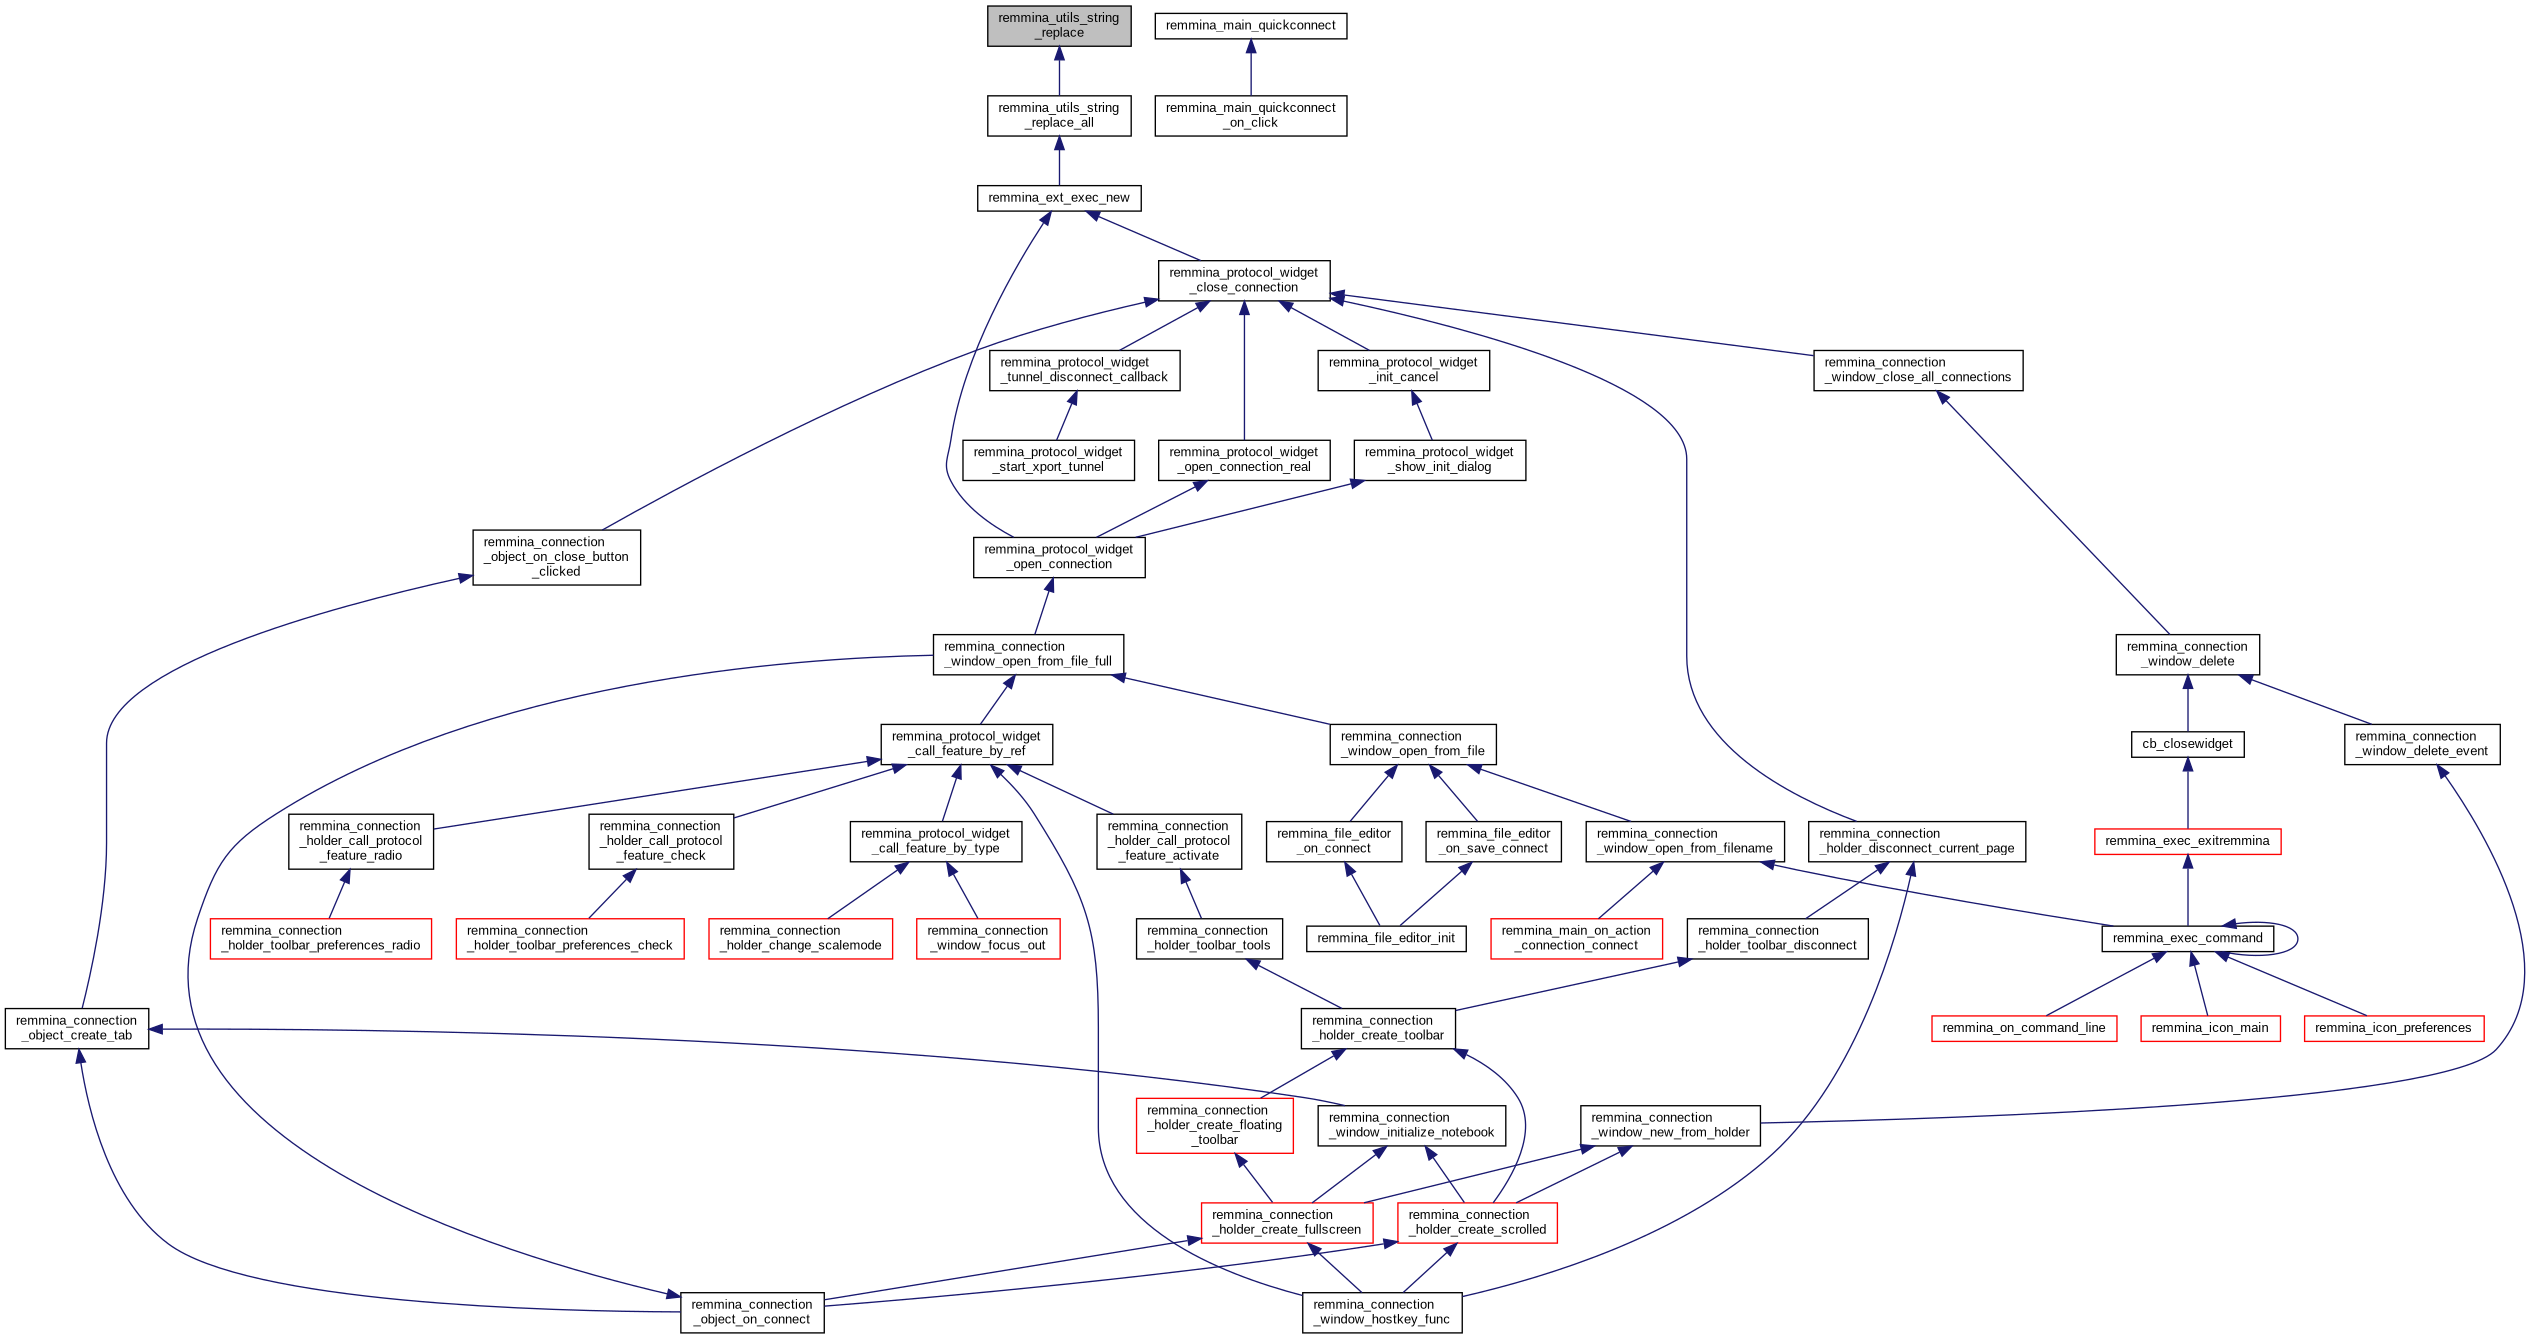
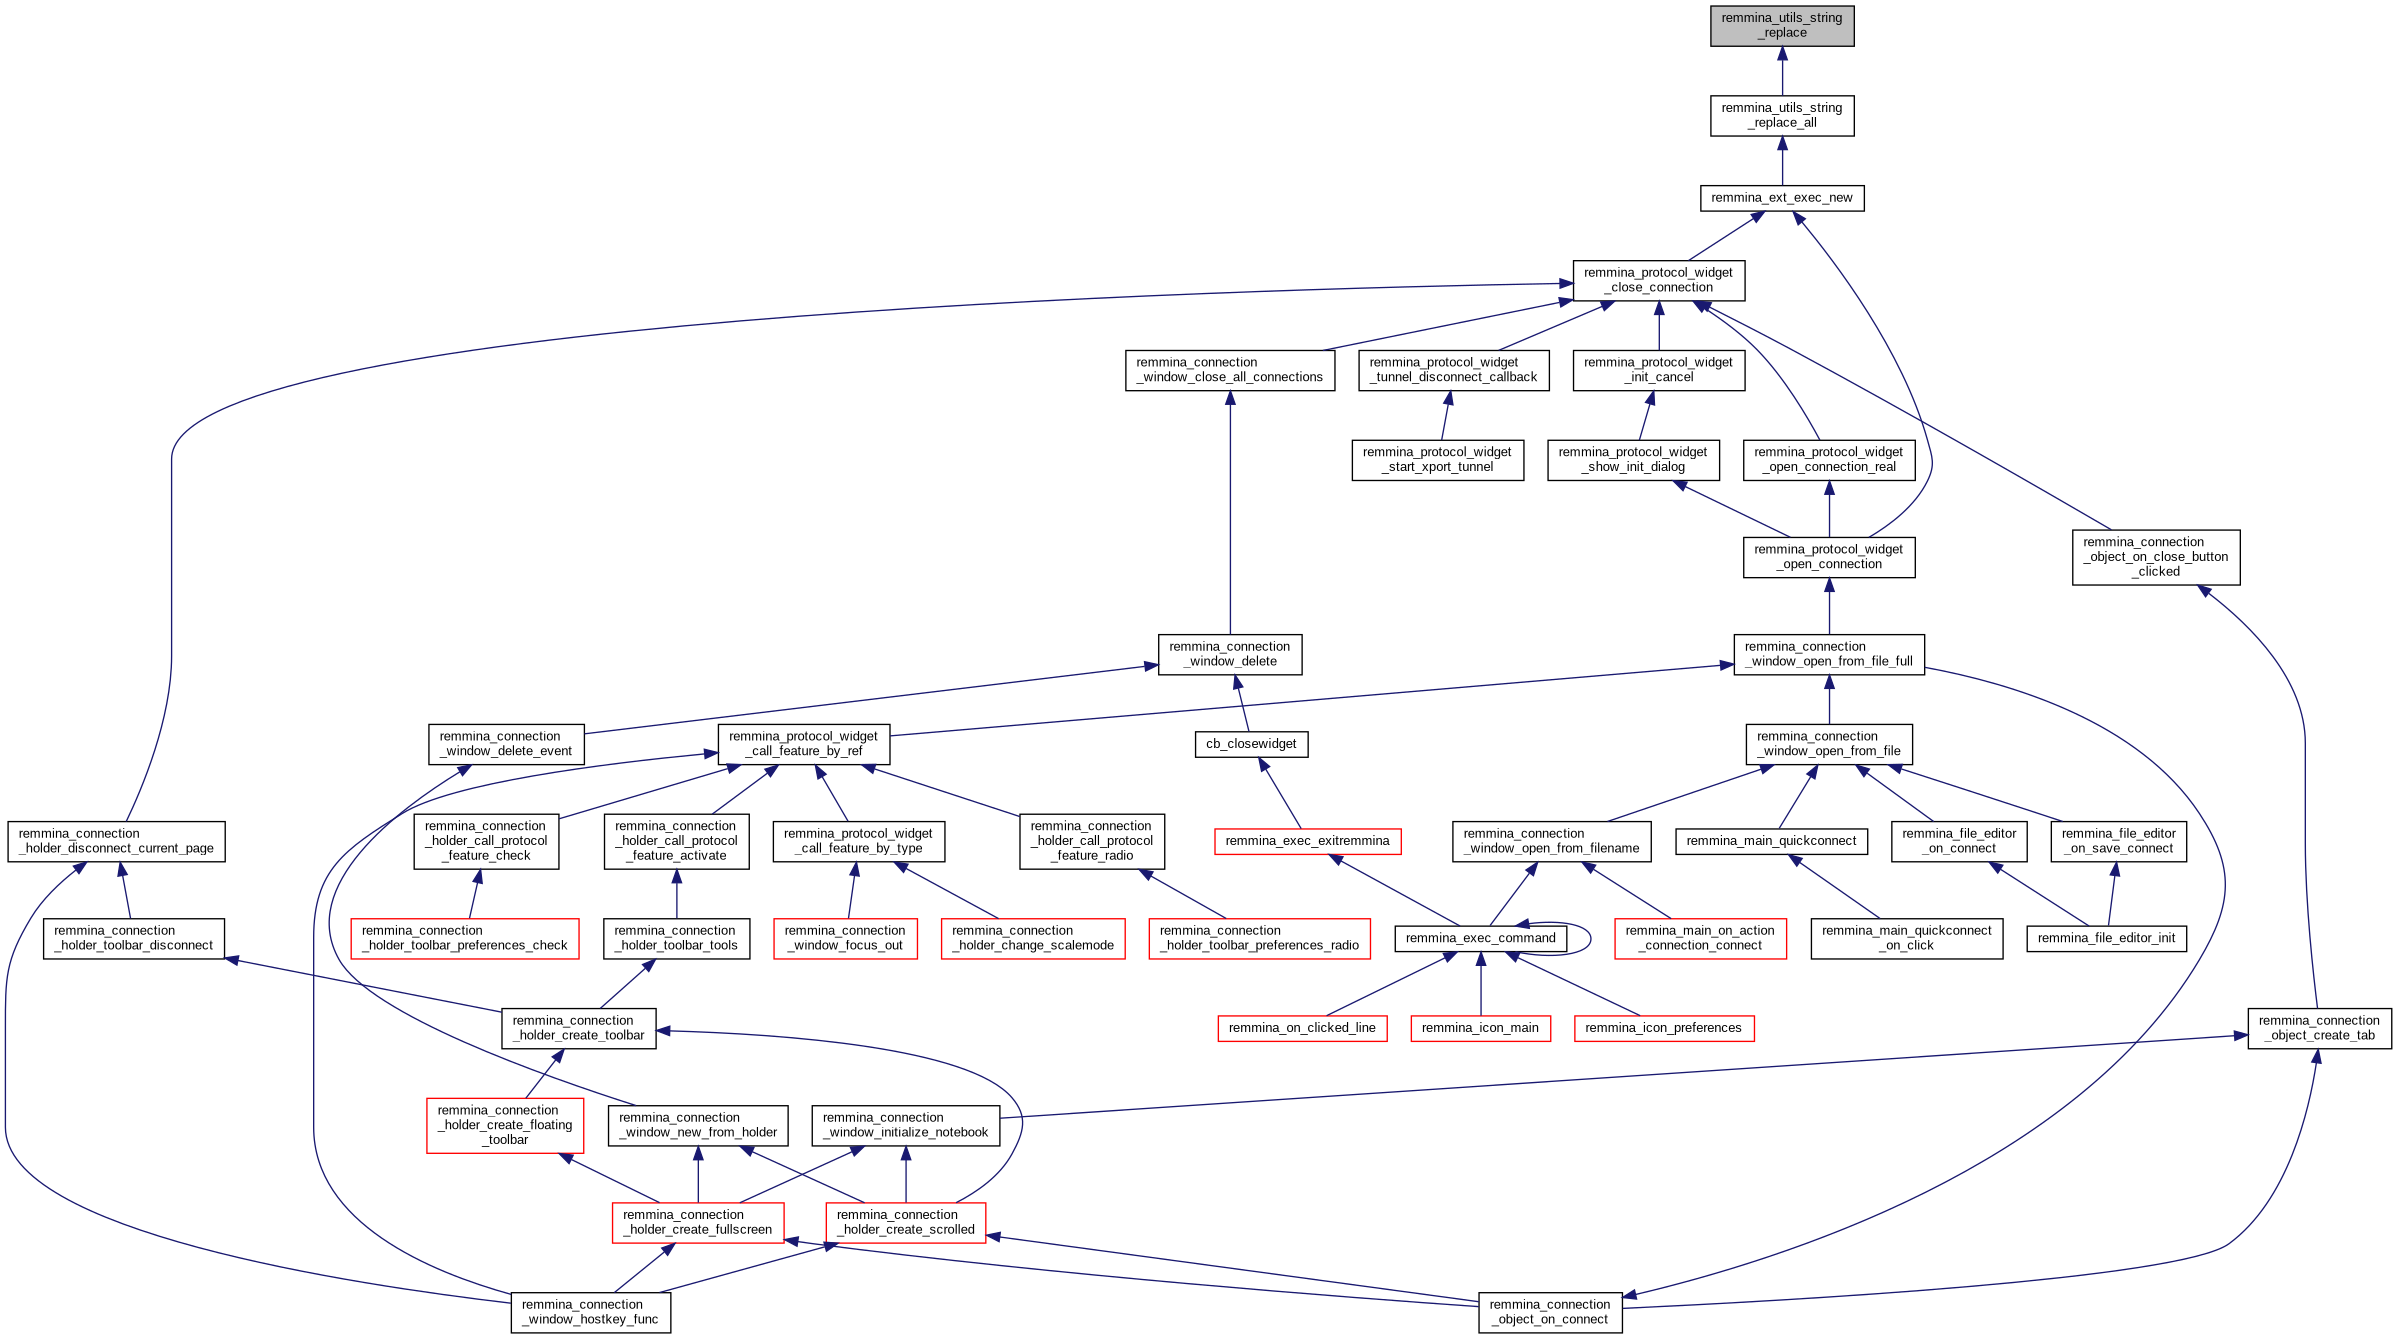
edge "remmina_main_quickconnect" -> "remmina_connection _window_open_from_file": added
node "remmina_on_command_line": label "remmina_on_command_line" -> "remmina_on_clicked_line"
